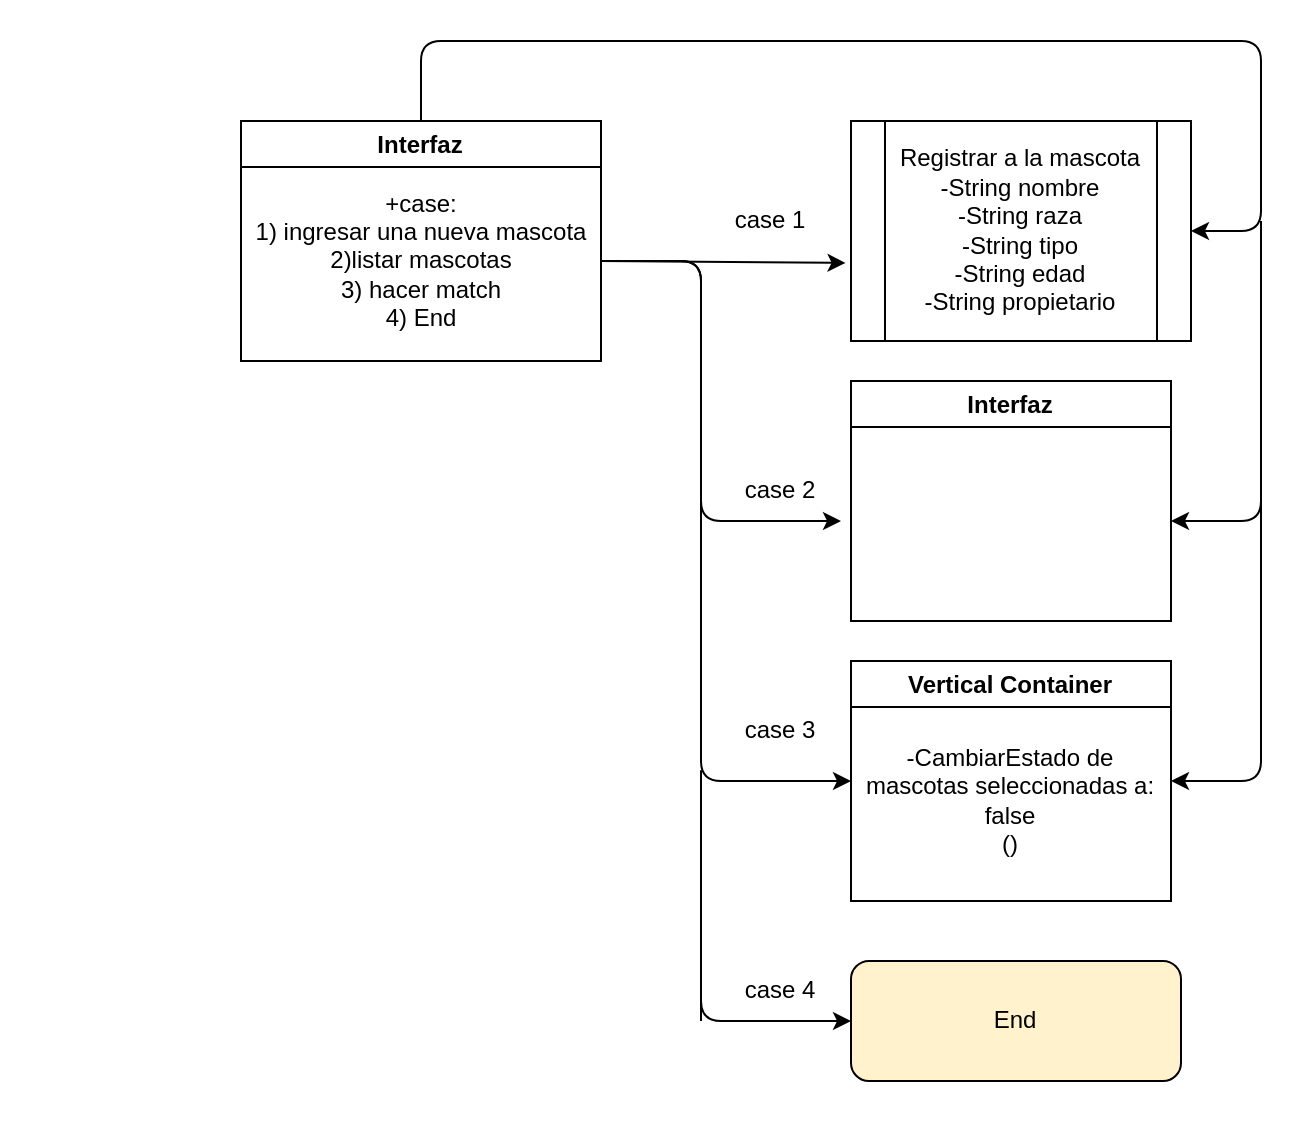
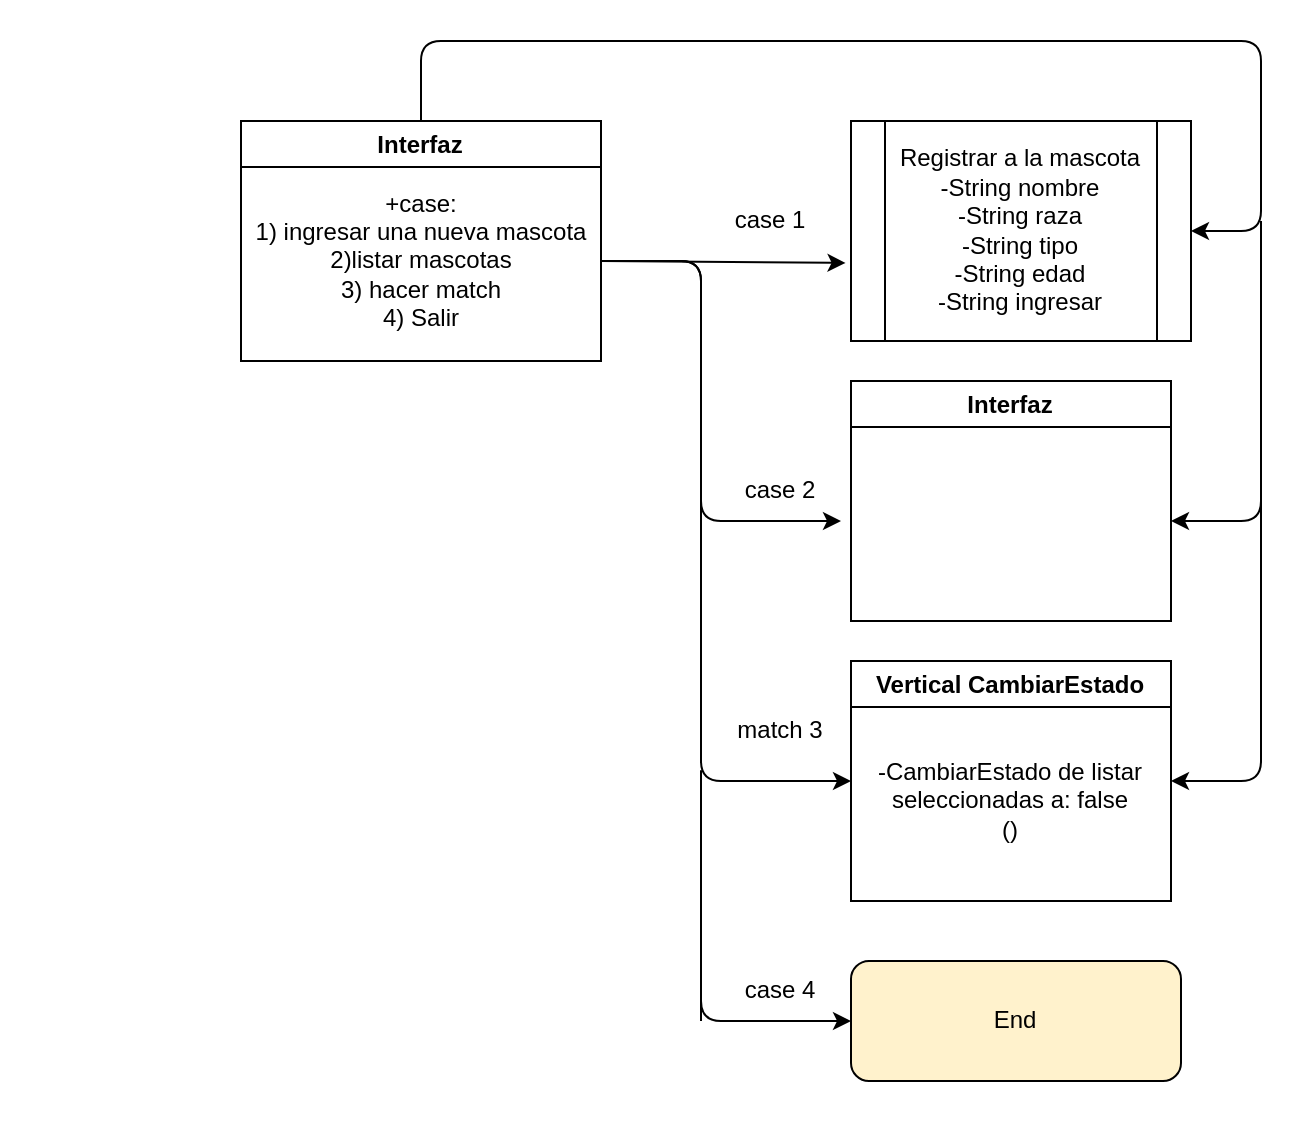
node "Registrar a la mascota -String nombre -String raza -String tipo -String edad -String propietario": label "Registrar a la mascota -String nombre -String raza -String tipo -String edad -String propietario" -> "Registrar a la mascota -String nombre -String raza -String tipo -String edad -String ingresar"
node "+case: 1) ingresar una nueva mascota 2)listar mascotas 3) hacer match 4) End": label "+case: 1) ingresar una nueva mascota 2)listar mascotas 3) hacer match 4) End" -> "+case: 1) ingresar una nueva mascota 2)listar mascotas 3) hacer match 4) Salir"
node "Vertical Container": label "Vertical Container" -> "Vertical CambiarEstado"
node "case 3": label "case 3" -> "match 3"
node "-CambiarEstado de mascotas seleccionadas a: false ()": label "-CambiarEstado de mascotas seleccionadas a: false ()" -> "-CambiarEstado de listar seleccionadas a: false ()"
